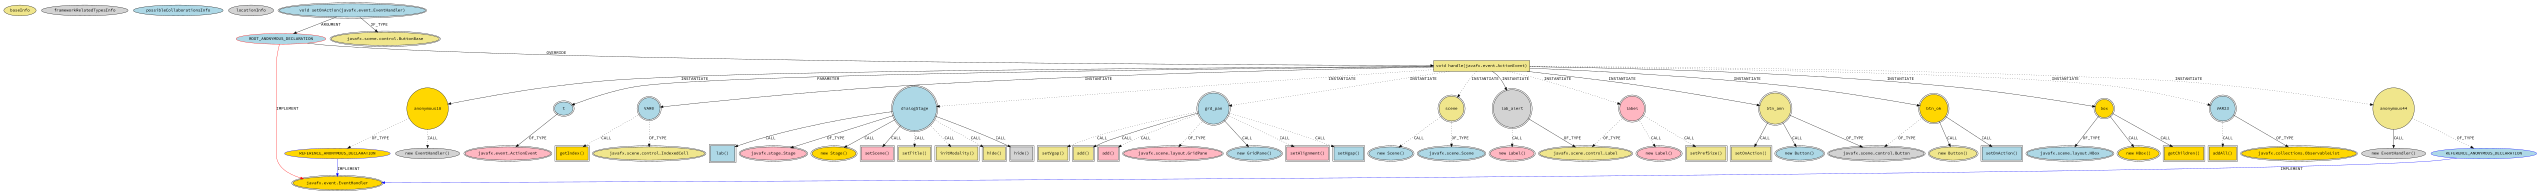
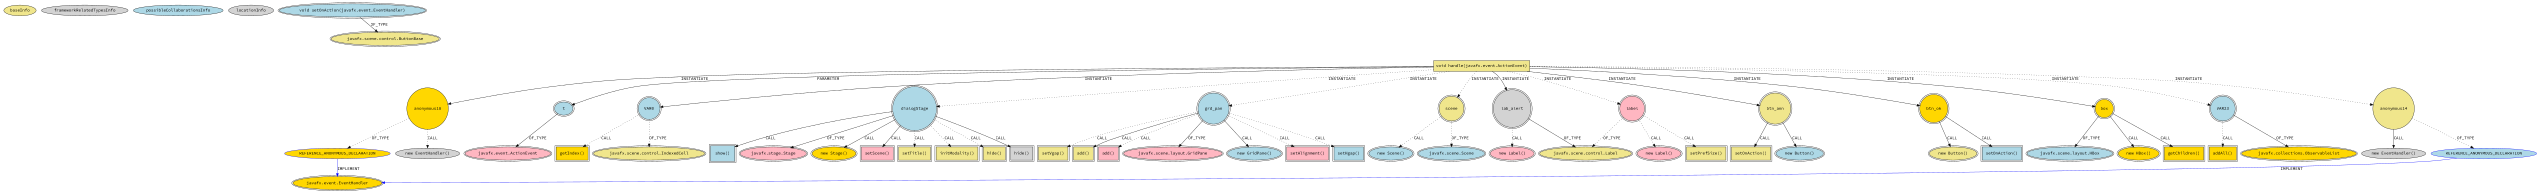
node "ROOT_ANONYMOUS_DECLARATION": removed
node "anonymous44": label "anonymous44" -> "anonymous14"
edge "grd_pan" -> "javafx.scene.layout.GridPane": style dotted -> solid
node "lab()": label "lab()" -> "show()"
node "javafx.scene.control.Button": removed
